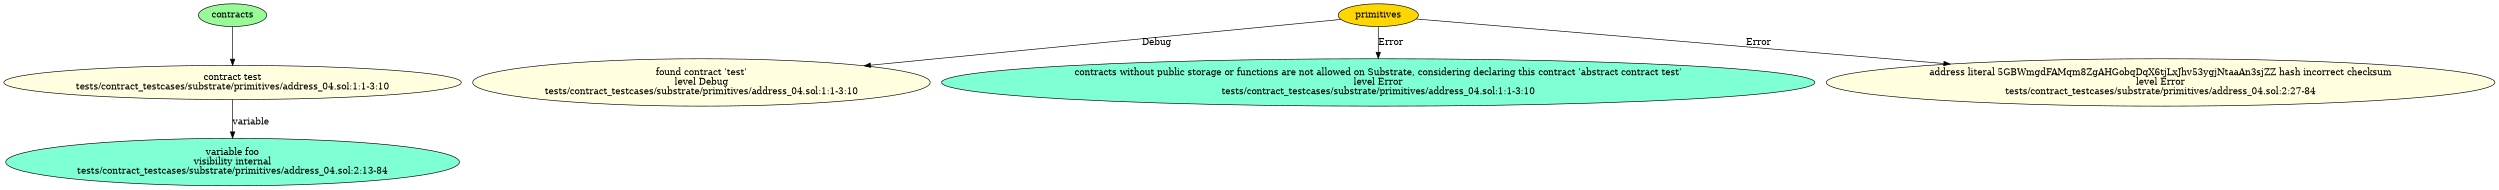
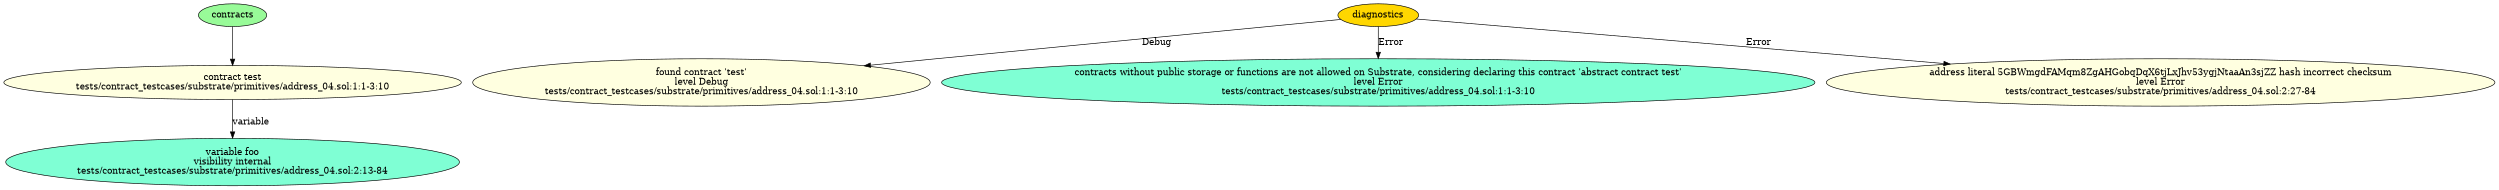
node "primitives": label "primitives" -> "diagnostics"
